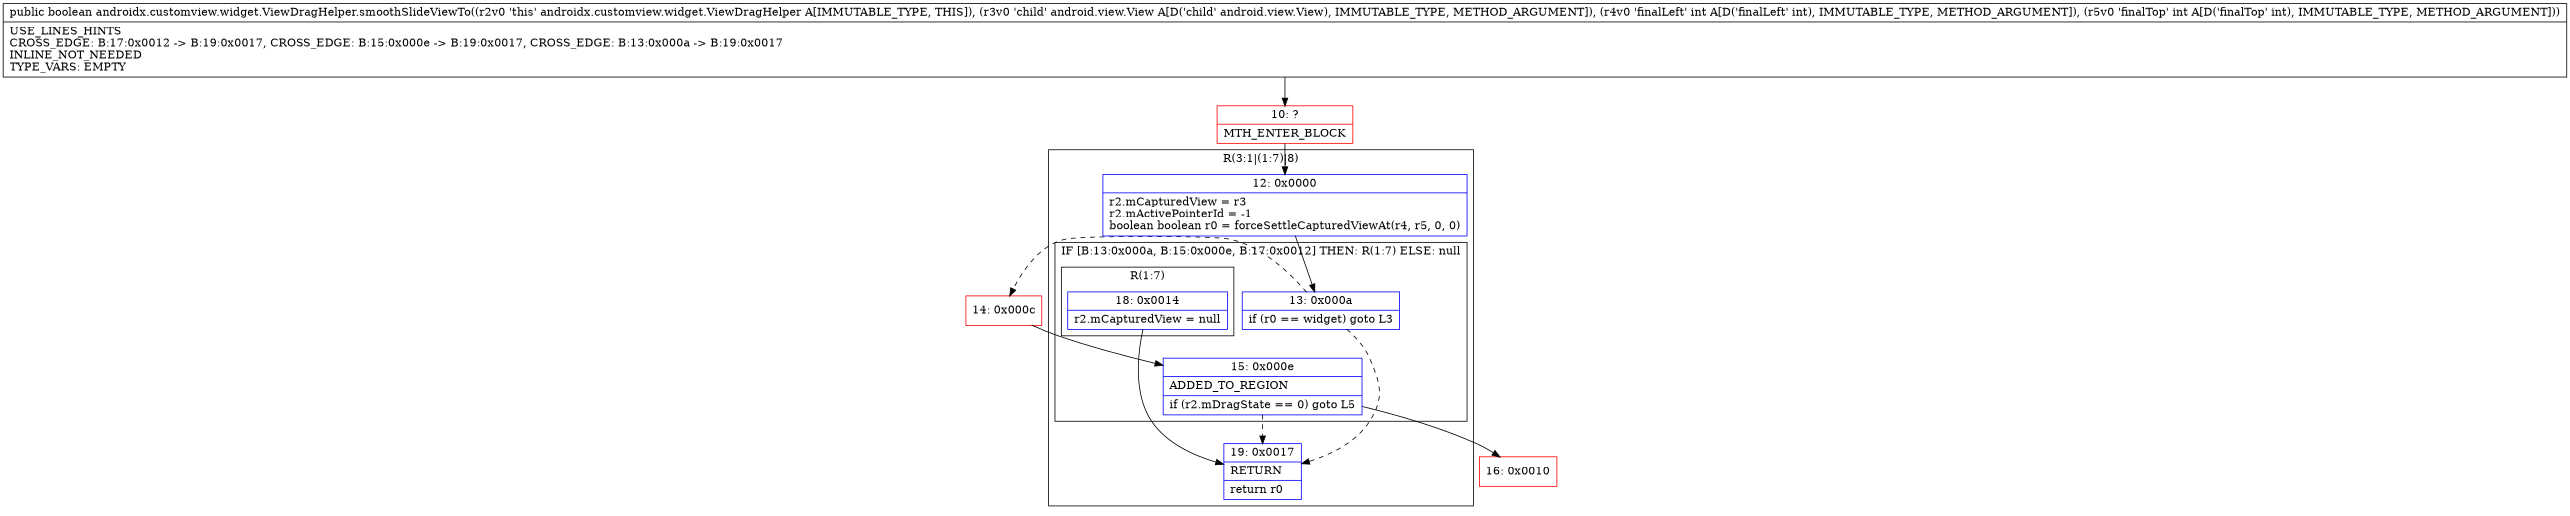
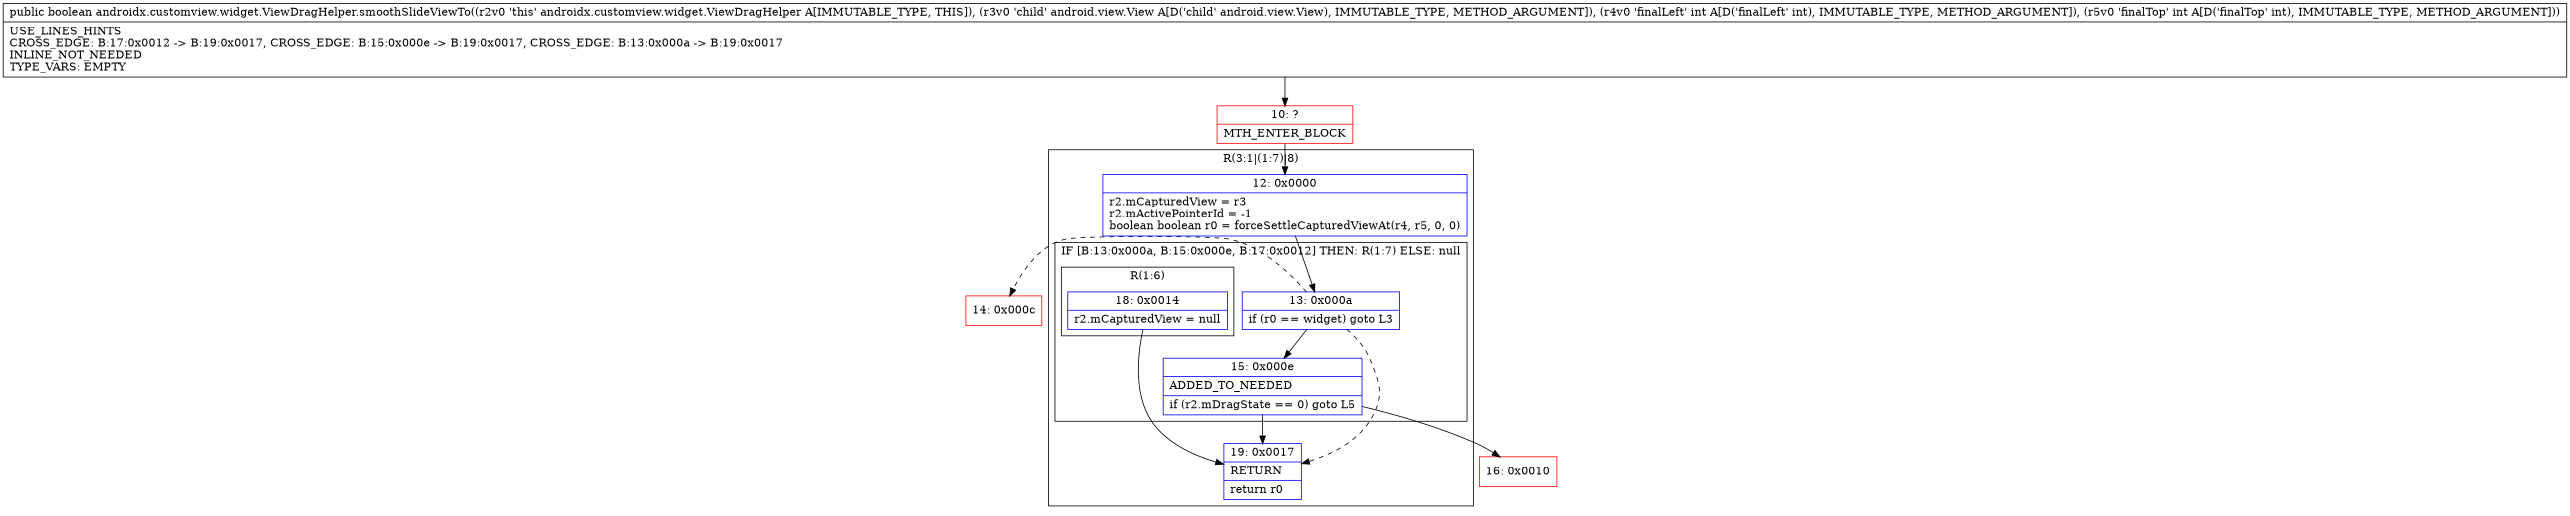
cluster "R(1:7)": label "R(1:7)" -> "R(1:6)"
edge "14: 0x000c" -> "15: 0x000e": now "13: 0x000a" -> "15: 0x000e"
node "15: 0x000e": text "ADDED_TO_REGION" -> "ADDED_TO_NEEDED"
edge "15: 0x000e" -> "19: 0x0017": style dashed -> solid
